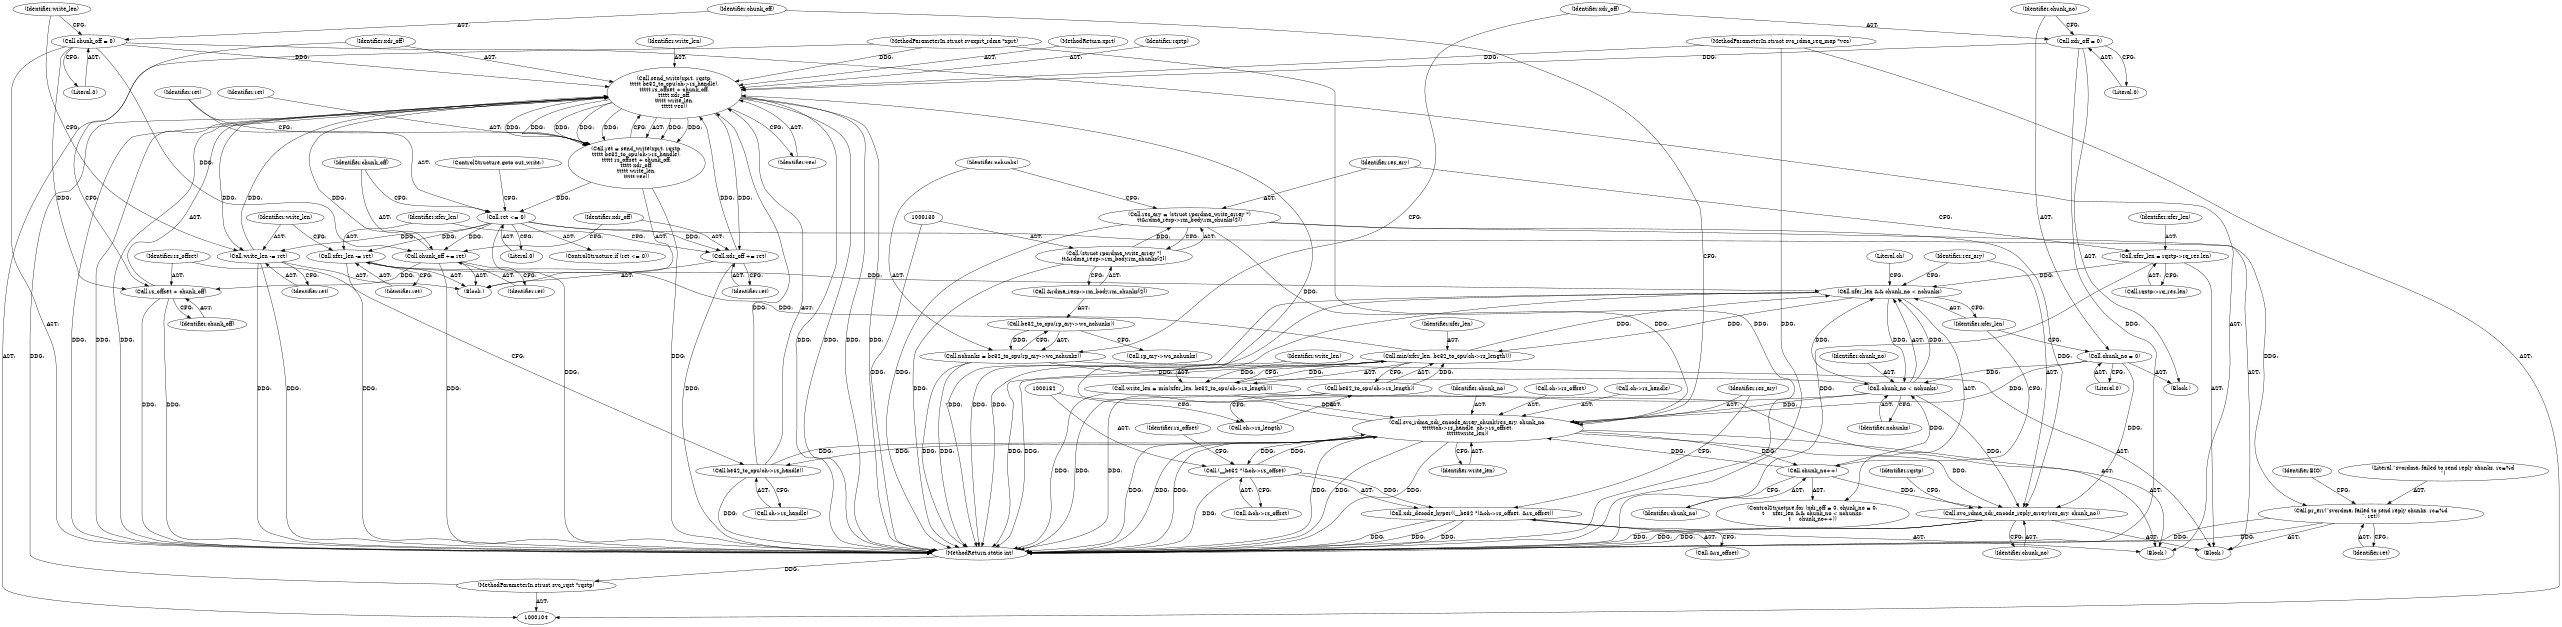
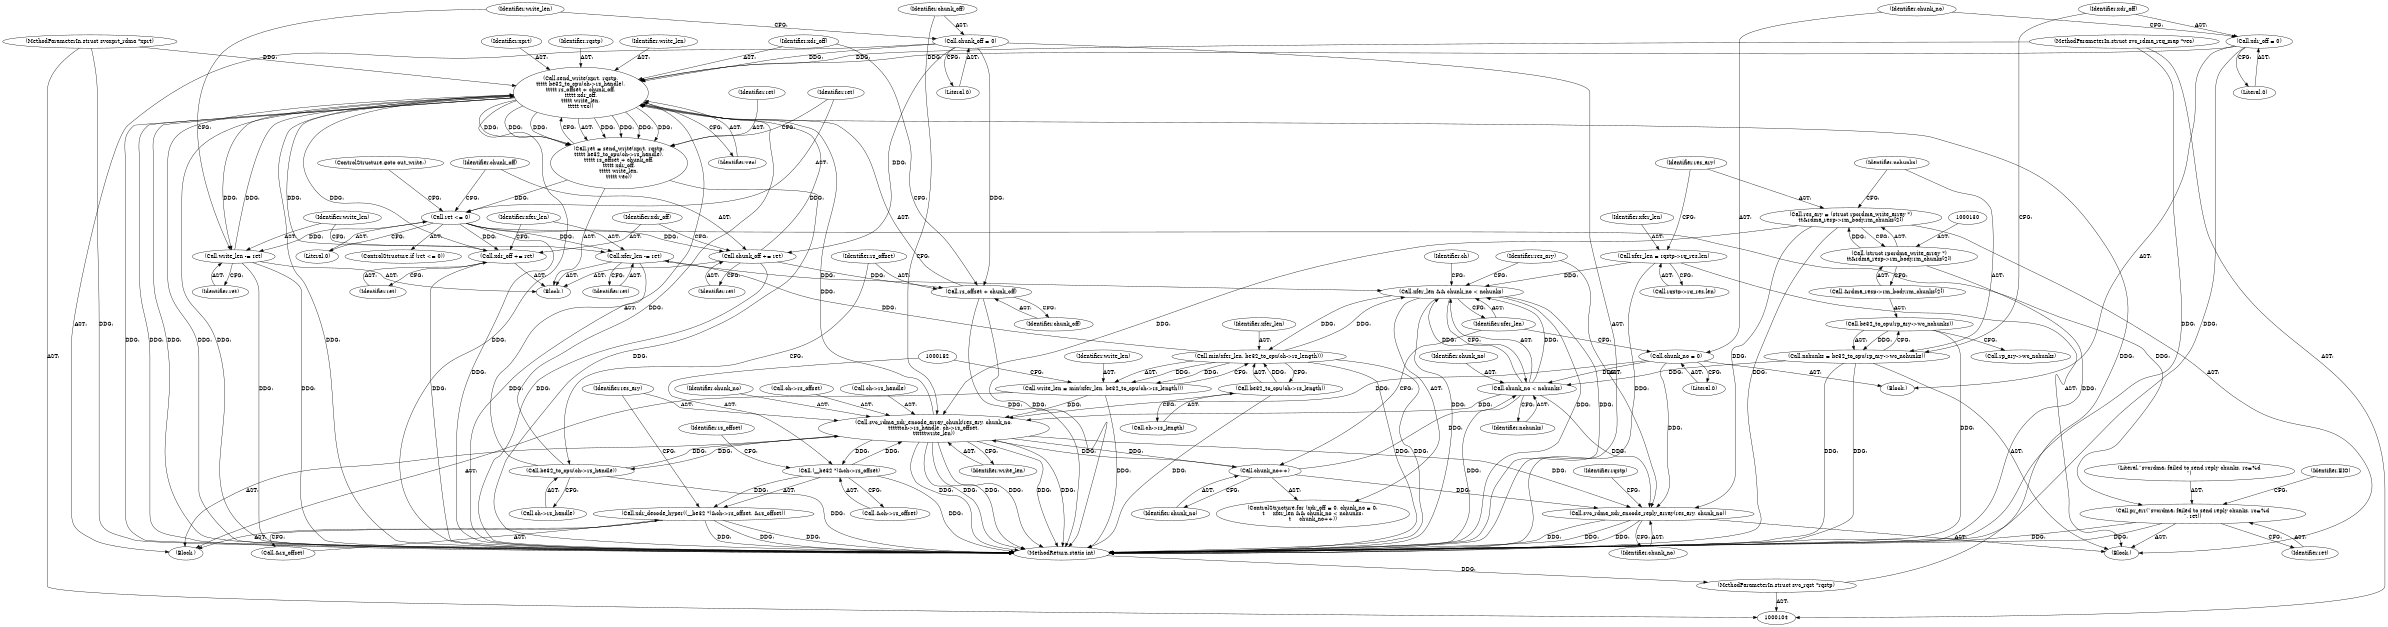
node "(MethodReturn,xprt)": label "(MethodReturn,xprt)" -> "(Identifier,xprt)"
node "(Literal,ch)": label "(Literal,ch)" -> "(Identifier,ch)"
edge "(Call,xfer_len && chunk_no < nchunks)" -> "(Call,chunk_no < nchunks)": label "DDG: " -> "CFG: "
edge "1000130" -> "(MethodReturn,static int)": now "(Call,be32_to_cpu(rp_ary->wc_nchunks))" -> "(MethodReturn,static int)"
edge "1000182" -> "(Call,ch->rs_length)": now "1000182" -> "(Call,write_len = min(xfer_len, be32_to_cpu(ch->rs_length)))"
